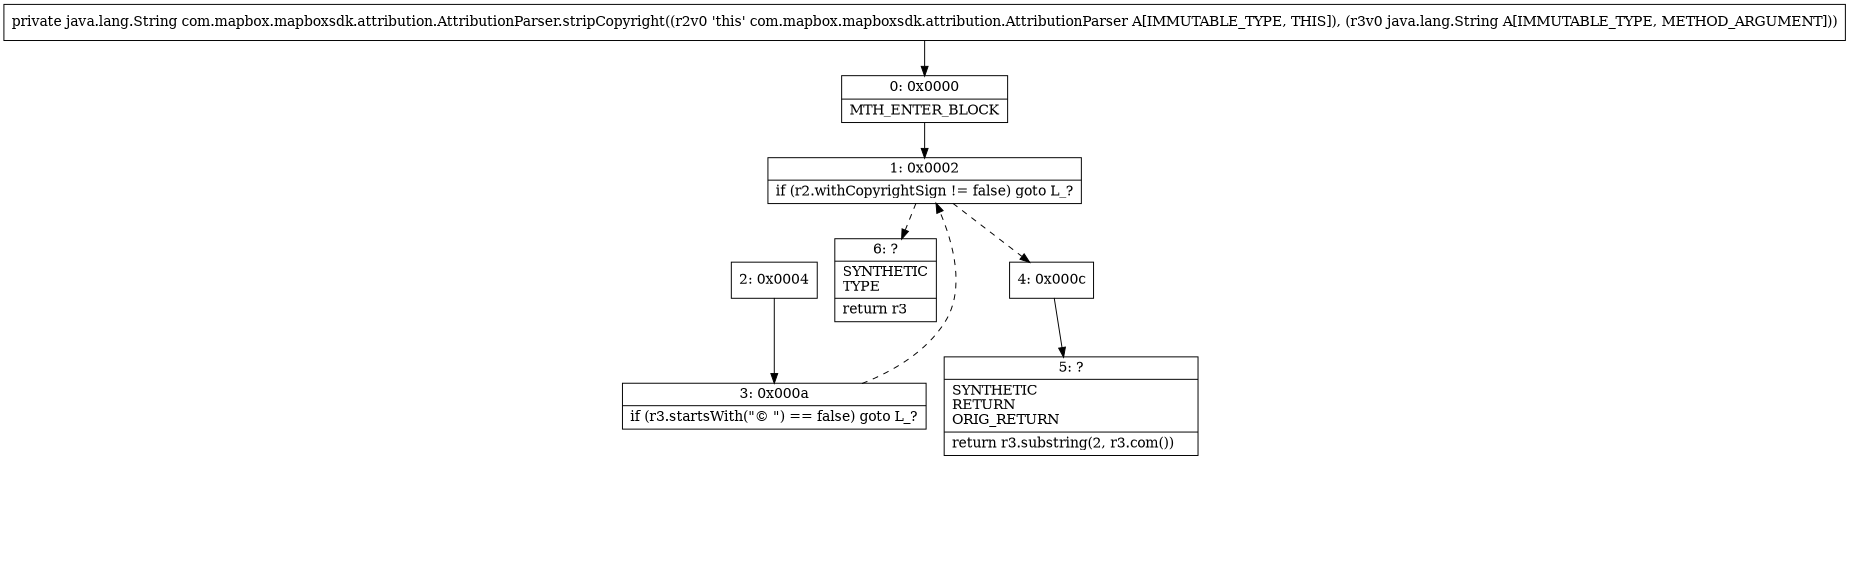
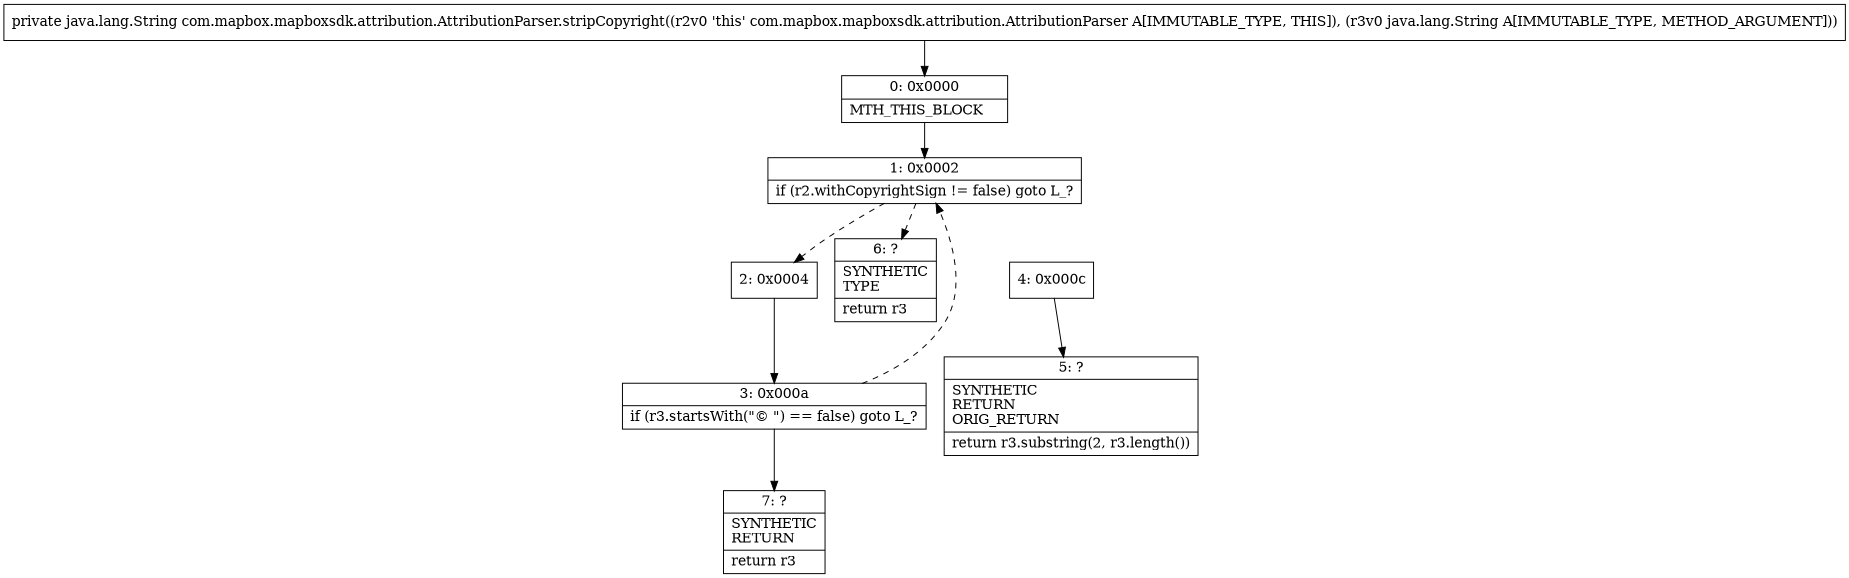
node "0: 0x0000": text "MTH_ENTER_BLOCK" -> "MTH_THIS_BLOCK"
edge "1: 0x0002" -> "4: 0x000c": now "1: 0x0002" -> "2: 0x0004"
node "5: ?": text "return r3.substring(2, r3.com())" -> "return r3.substring(2, r3.length())"
node "7: ?": added
